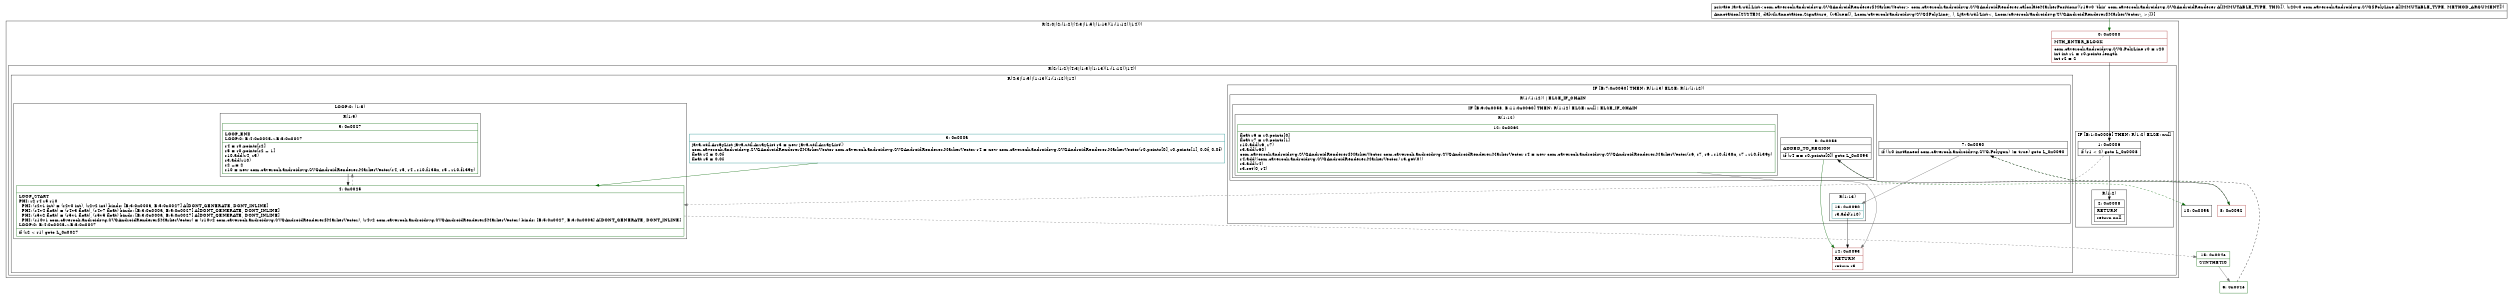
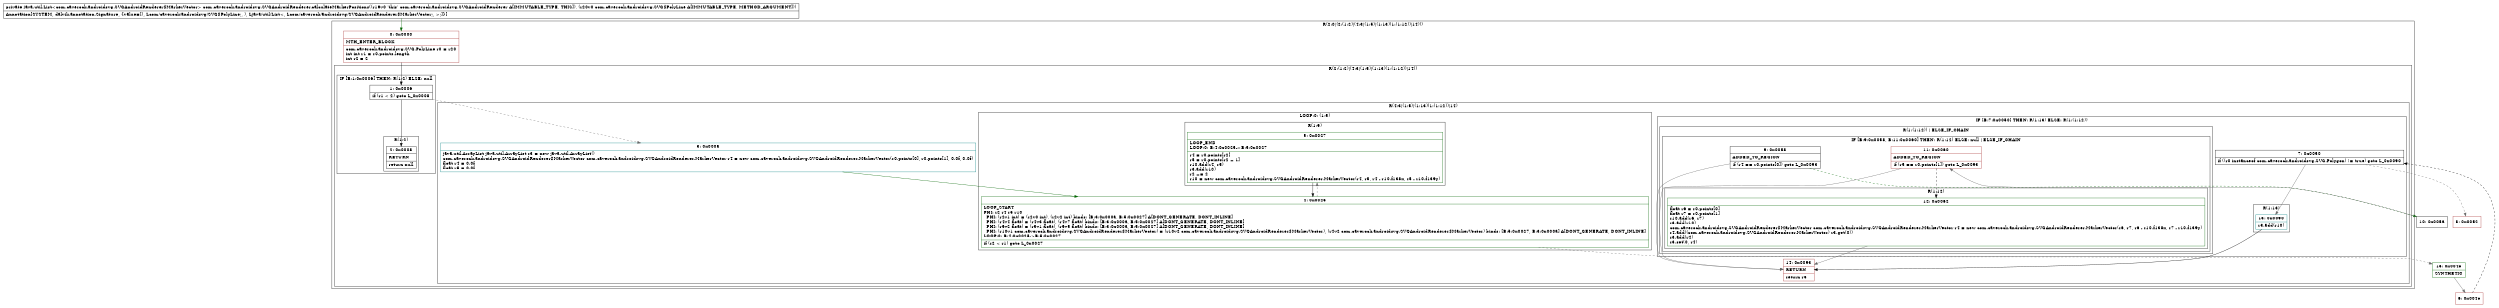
node "12: 0x0062": text "r3.add(r60)" -> "r3.add(r10)"
node "11: 0x0060": added
edge "7: 0x0050" -> "8: 0x0052": color darkgreen -> gray40
edge "8: 0x0052" -> "9: 0x0058": removed
edge "1: 0x0006" -> "4: 0x0025": now "1: 0x0006" -> "3: 0x000a"
edge "9: 0x0058" -> "14: 0x0093": color darkgreen -> gray40
node "6: 0x004e": color darkgreen -> brown
